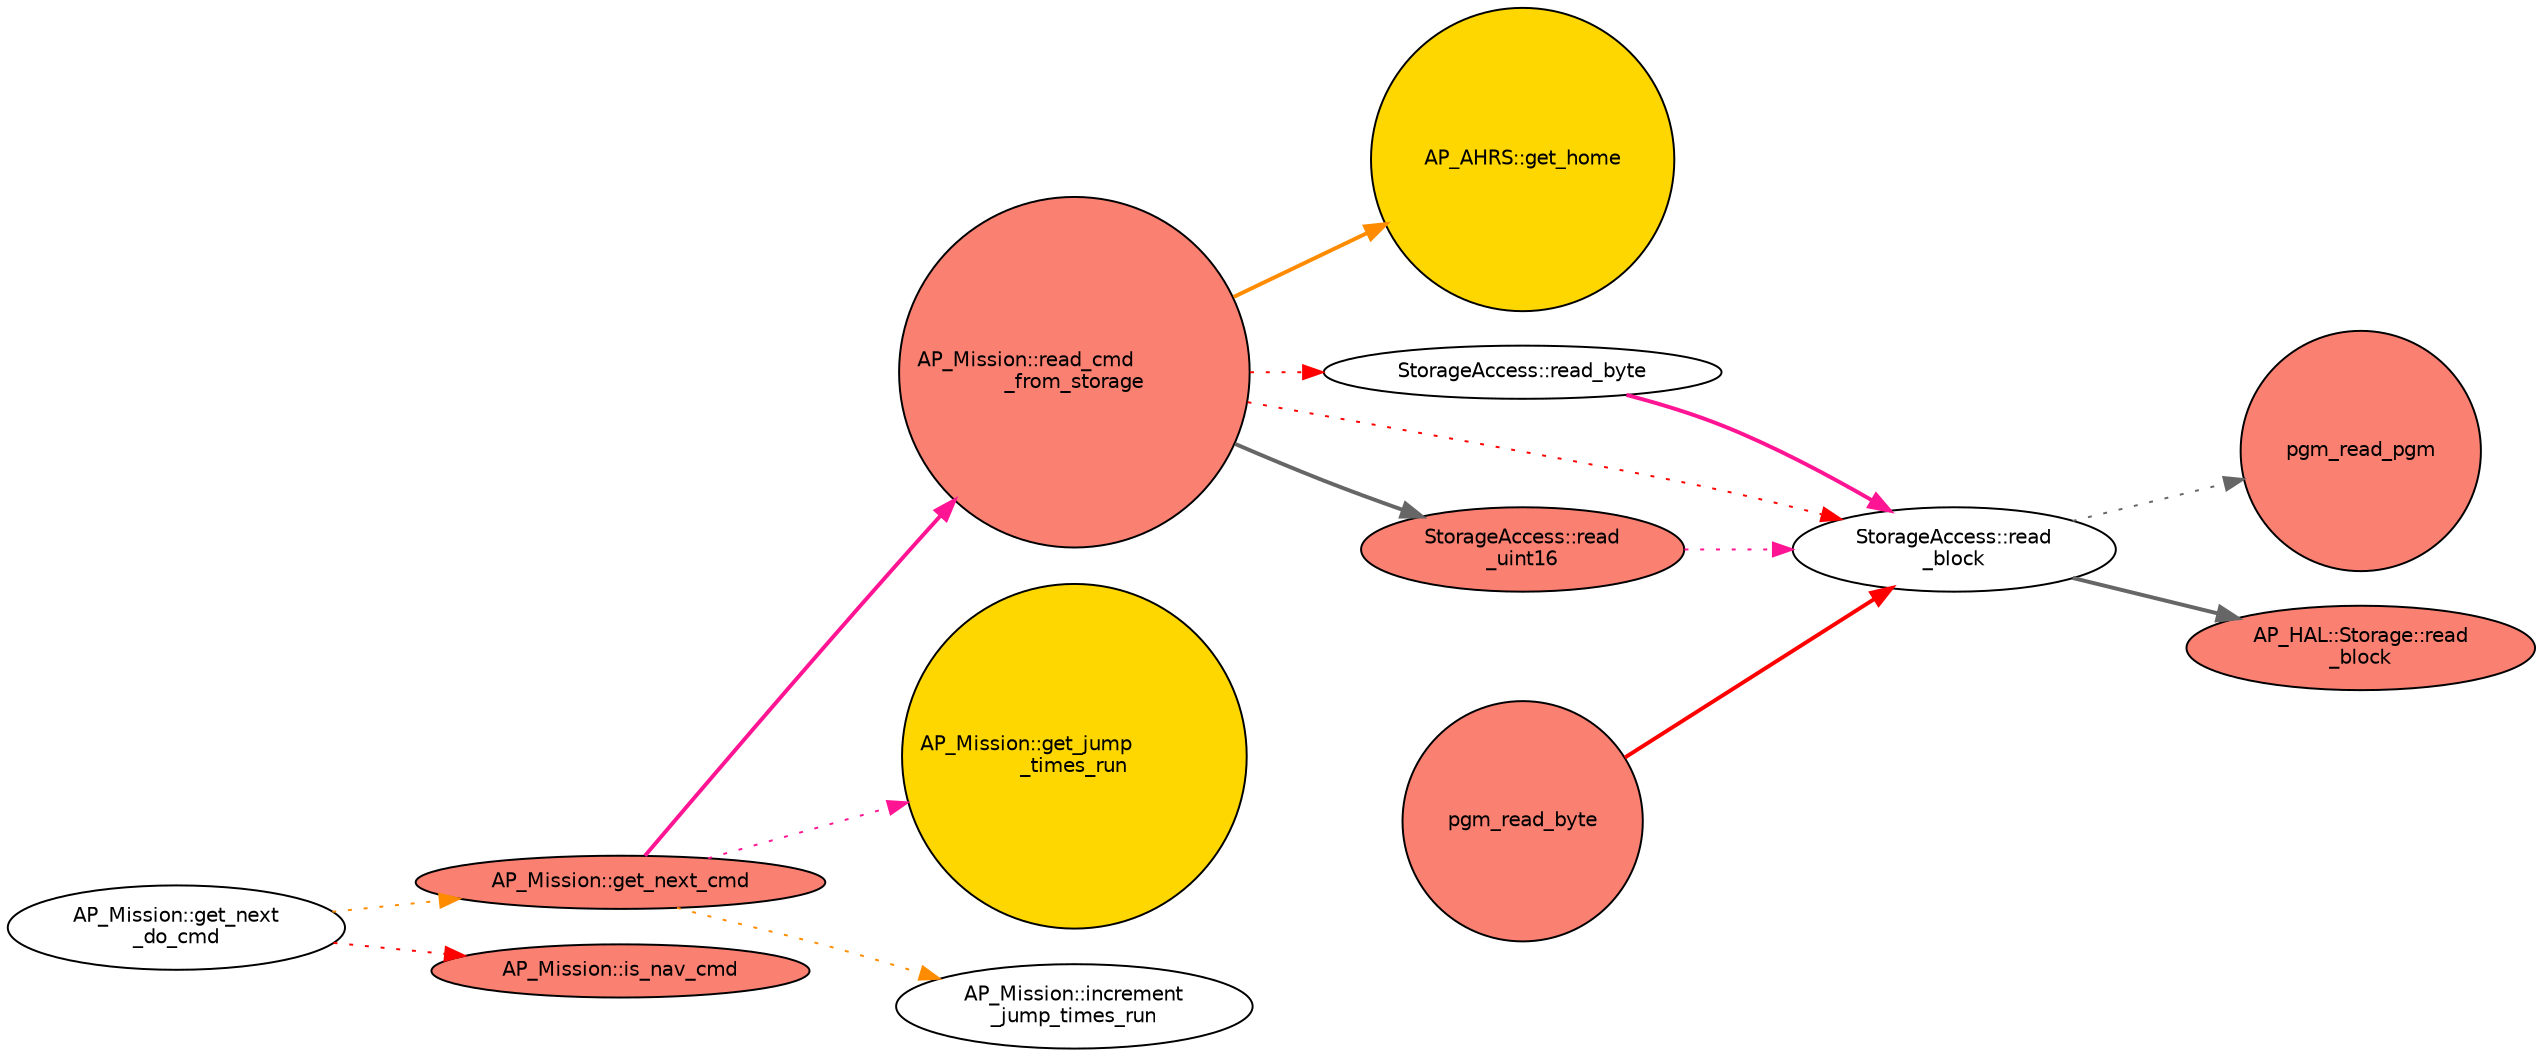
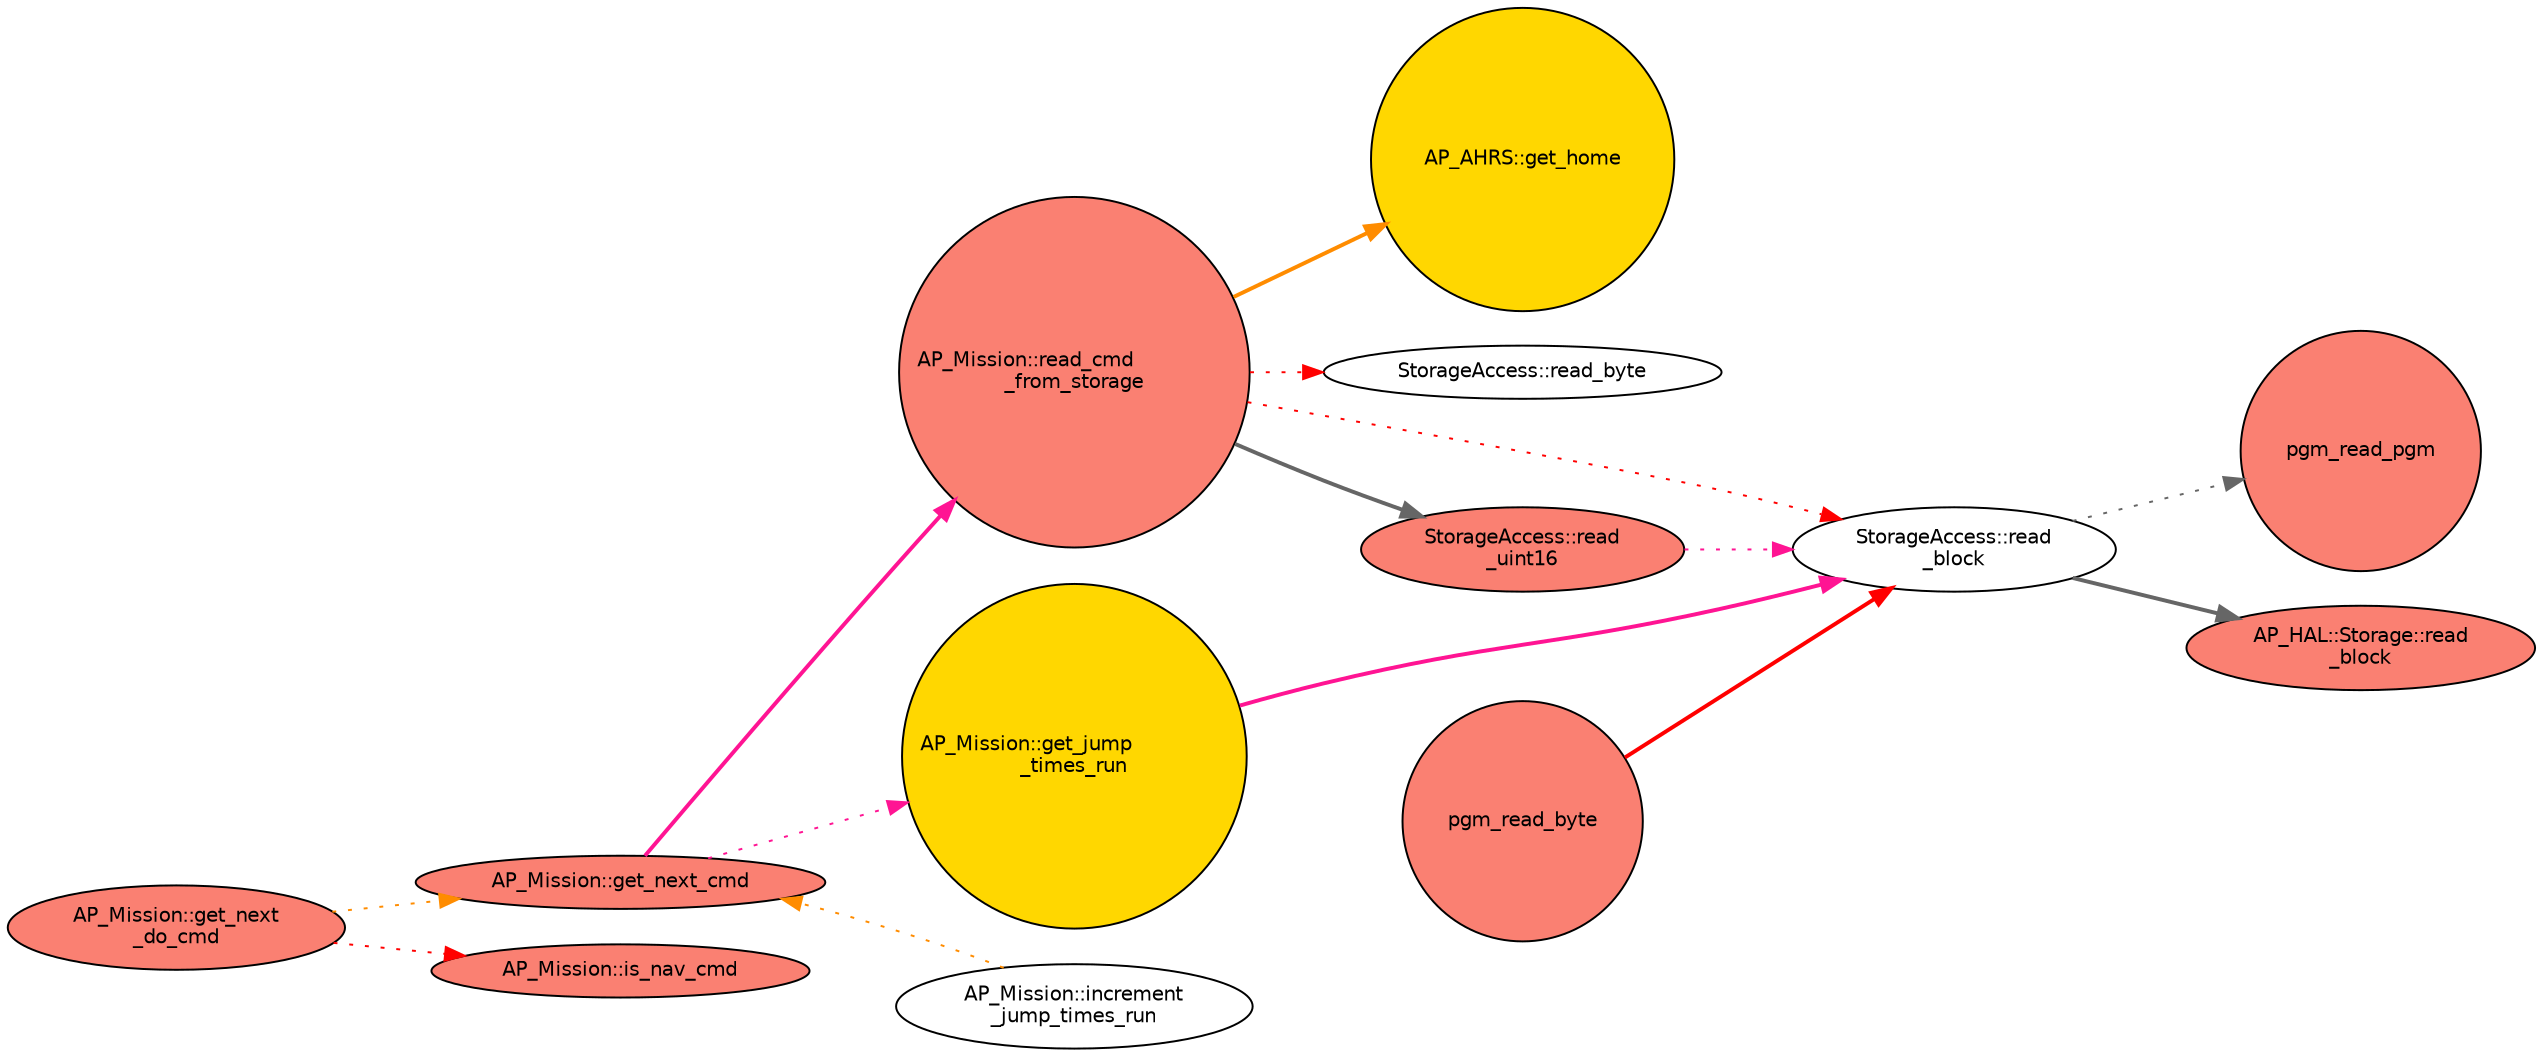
edge "StorageAccess::read_byte" -> "StorageAccess::read _block": now "AP_Mission::get_jump _times_run" -> "StorageAccess::read _block"
node "AP_Mission::get_next _do_cmd": fillcolor white -> salmon
edge "AP_Mission::get_next_cmd" -> "AP_Mission::increment _jump_times_run": reversed
